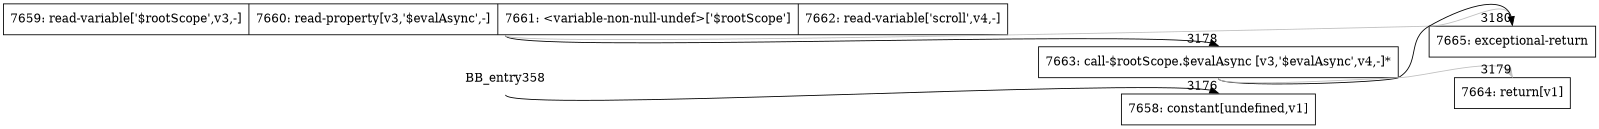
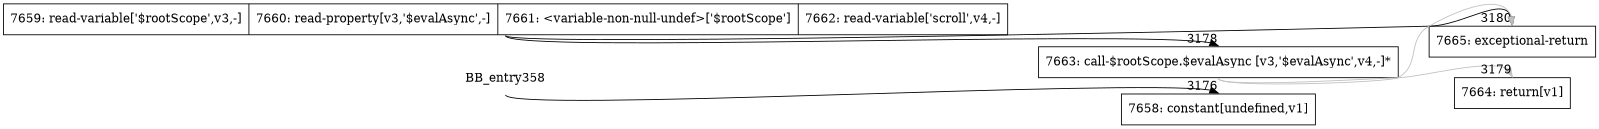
edge "7659: read-variable['$rootScope',v3,-]" -> "7665: exceptional-return": color gray -> black
edge "7663: call-$rootScope.$evalAsync [v3,'$evalAsync',v4,-]*" -> "7665: exceptional-return": color black -> gray
